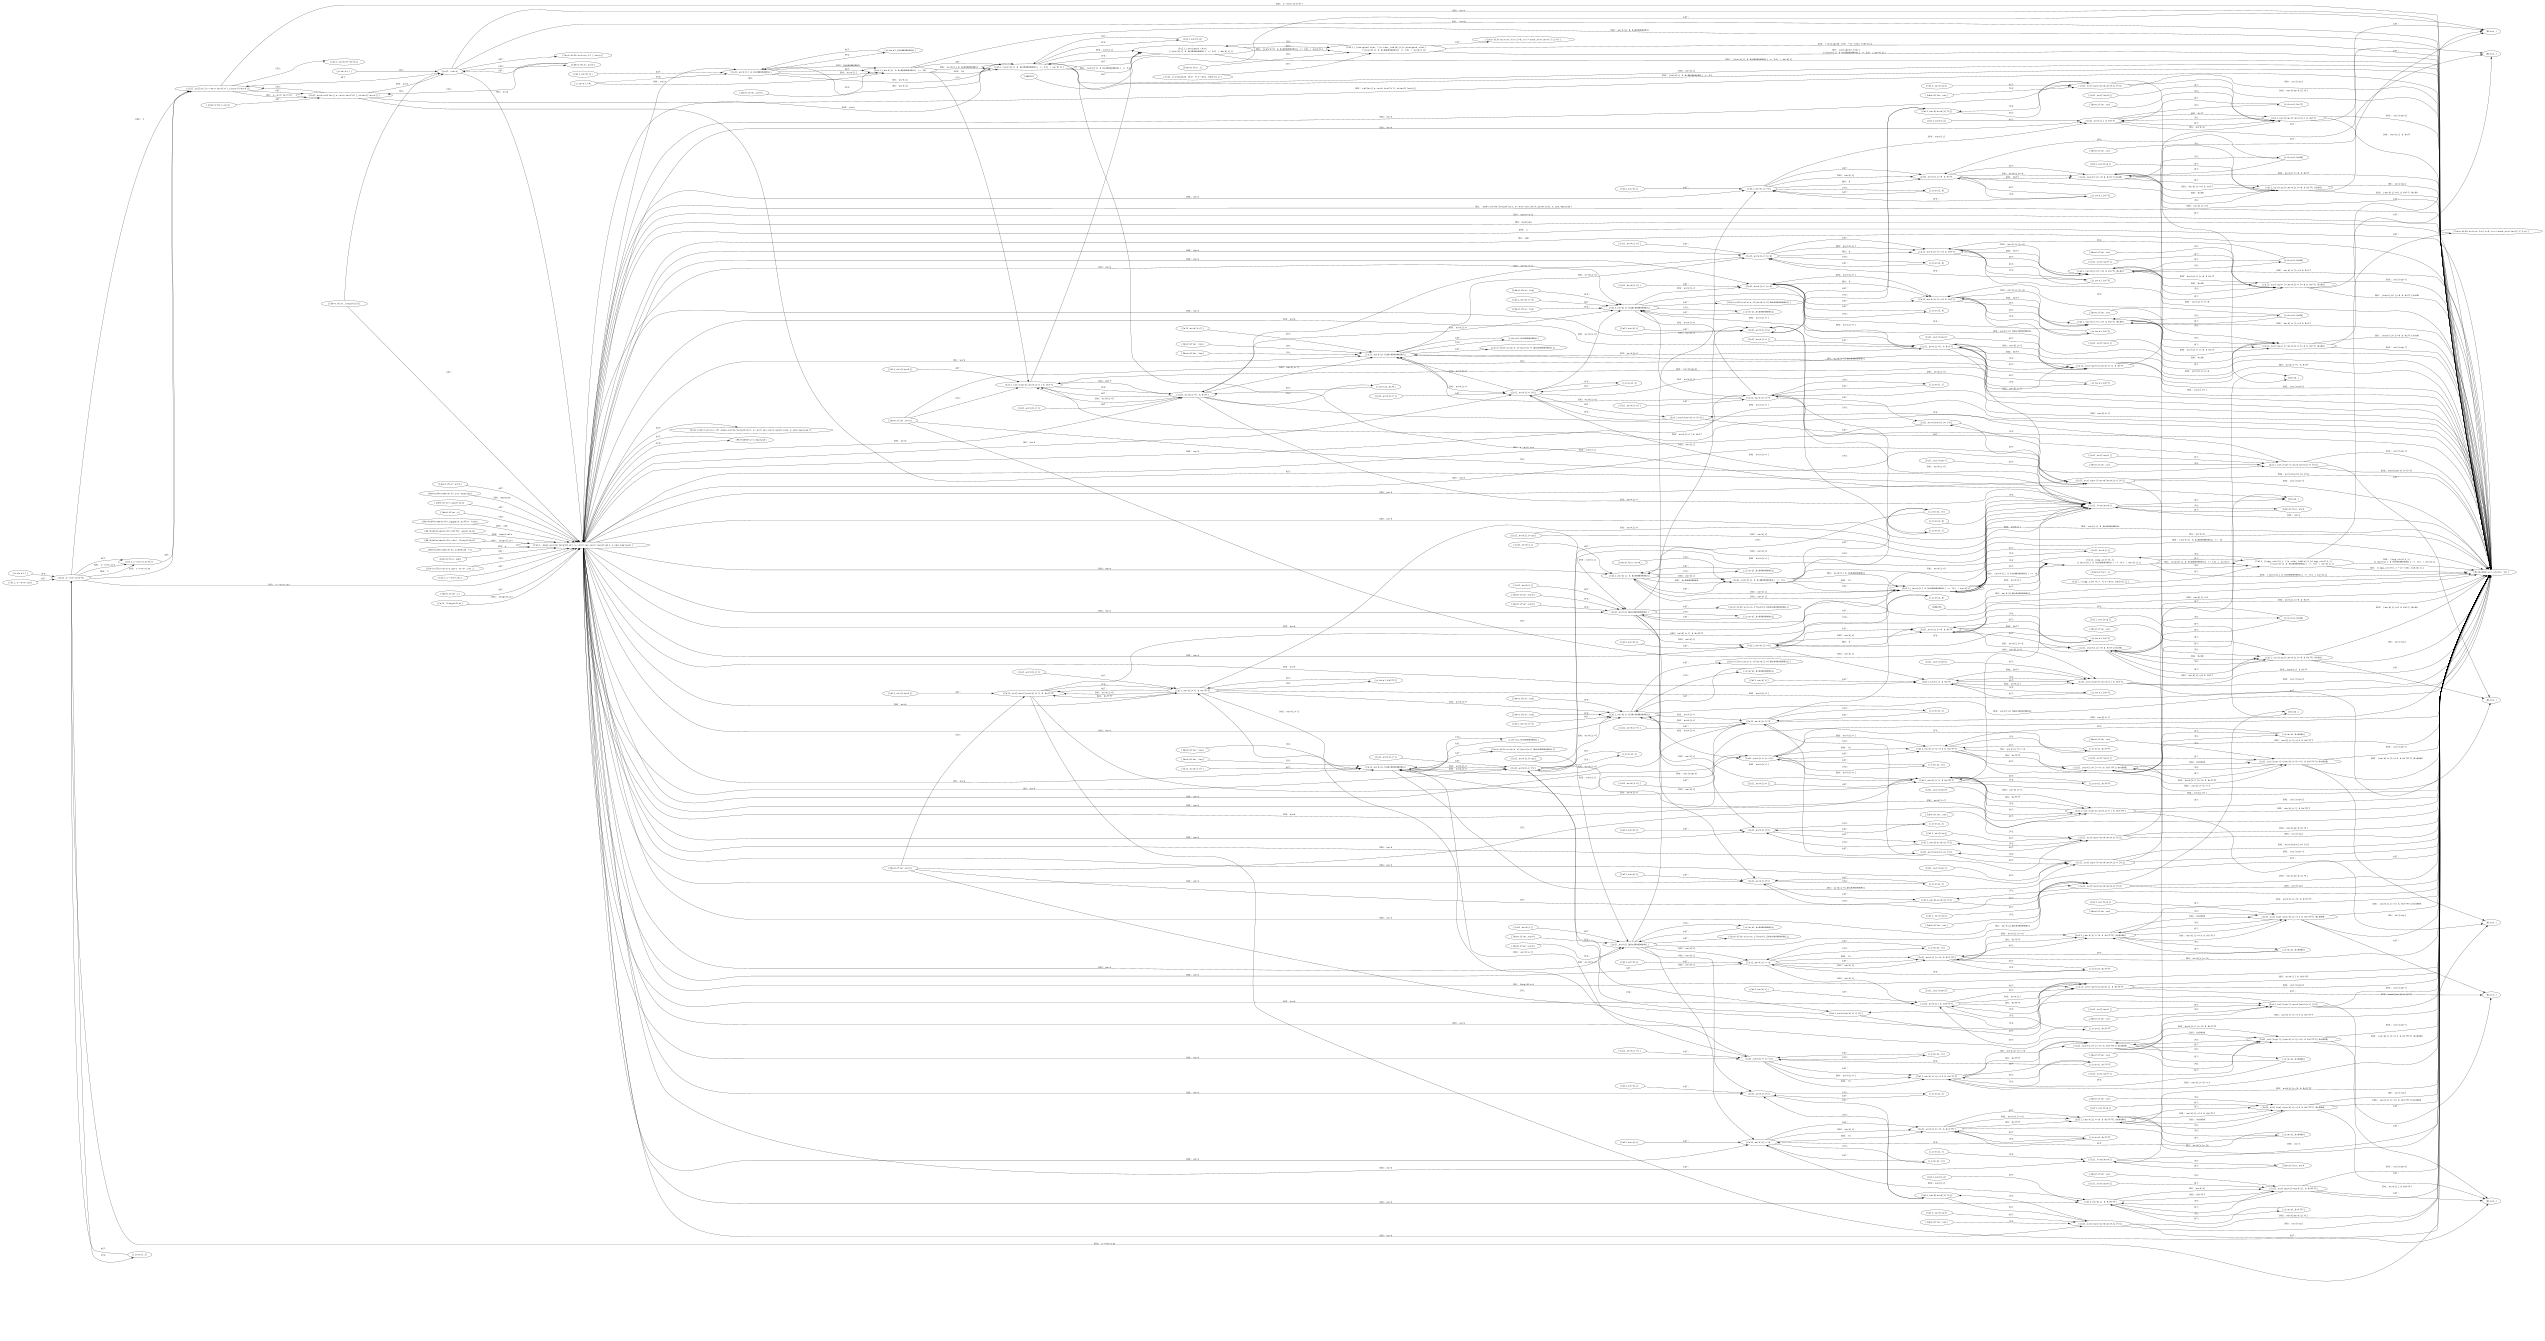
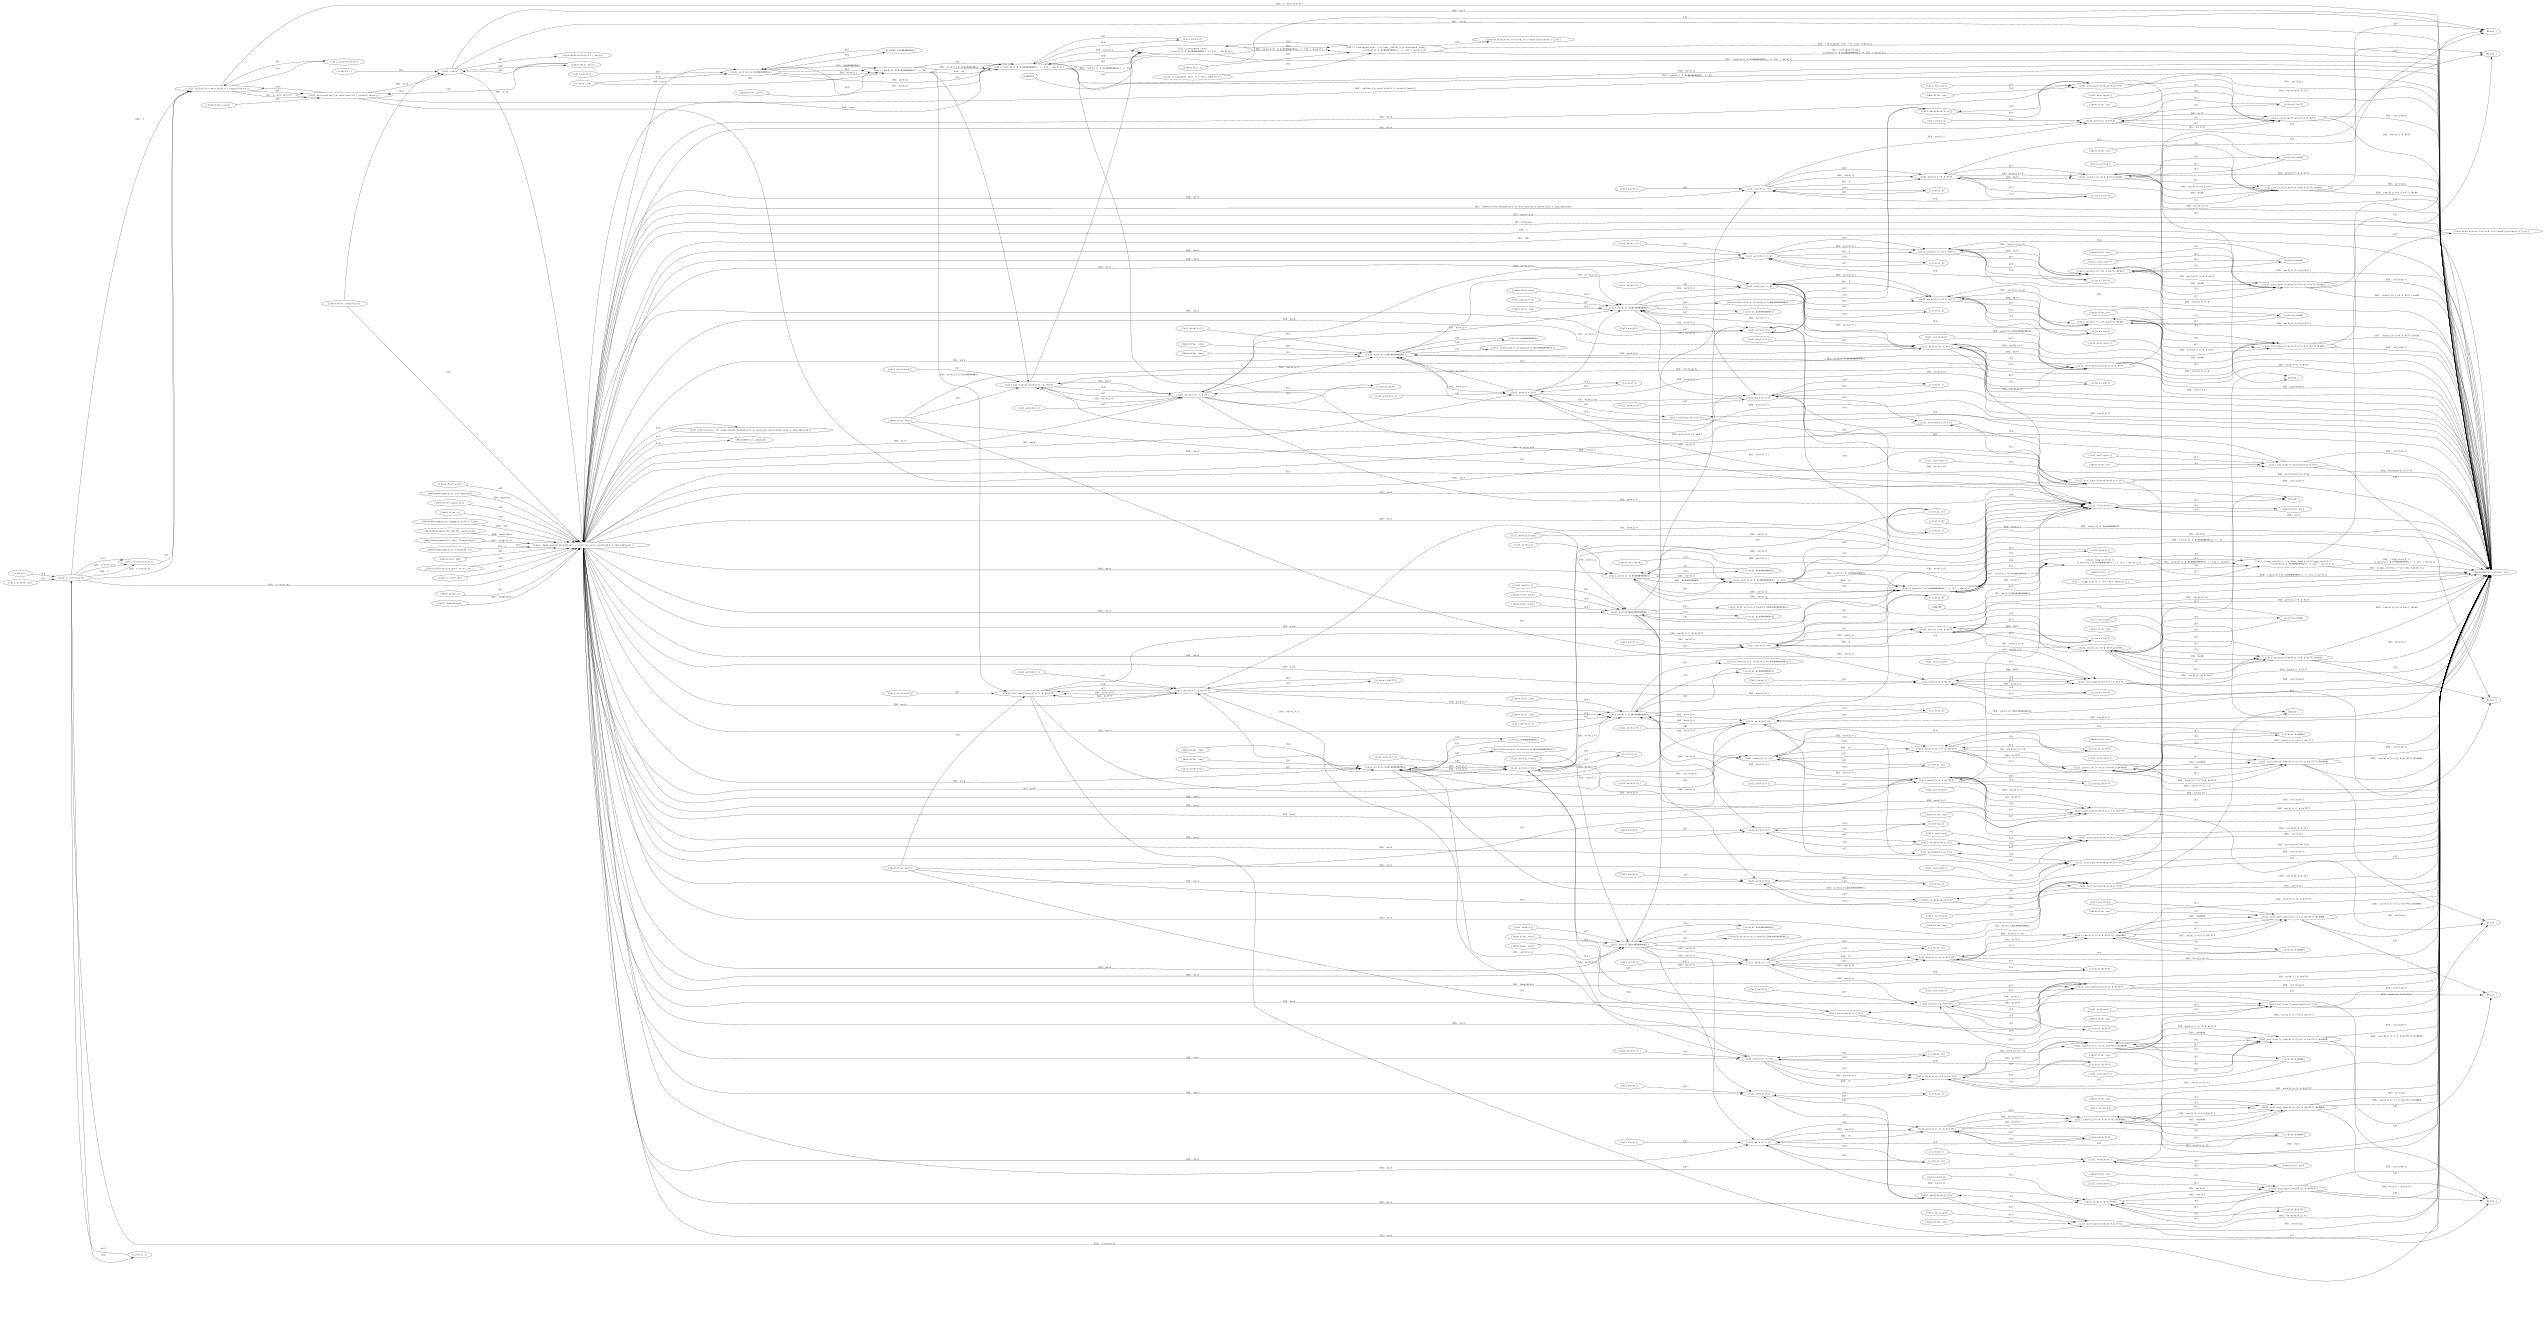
edge "(Call,(work[i] & 0x80000000UL) >> 24)" -> "(MethodReturn,static int)": now "(Call,(work[i] & 0x80000000UL) >> 24)" -> "(Call,out[top+3]=work[i+1] & 0xffff)"
edge "(Call,!work)" -> "(Call,calloc((s->entries*2+1),sizeof(*work)))": now "(Call,sizeof(*work))" -> "(Call,calloc((s->entries*2+1),sizeof(*work)))"
